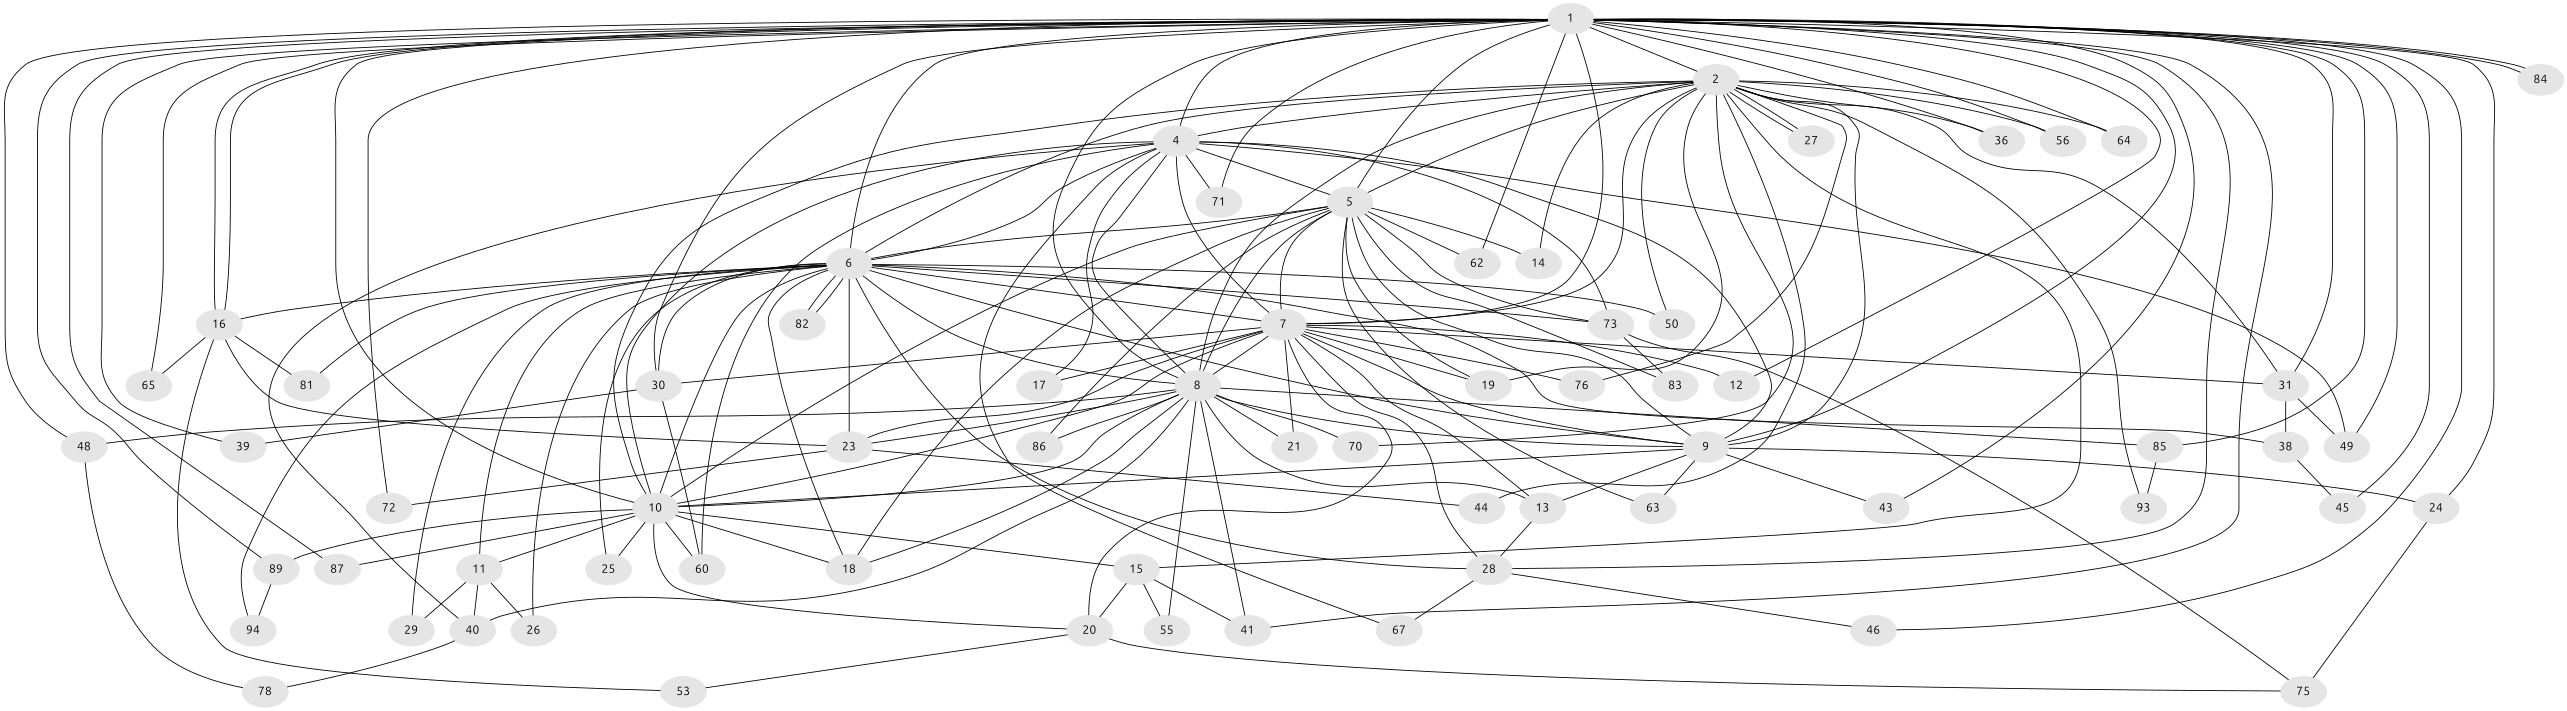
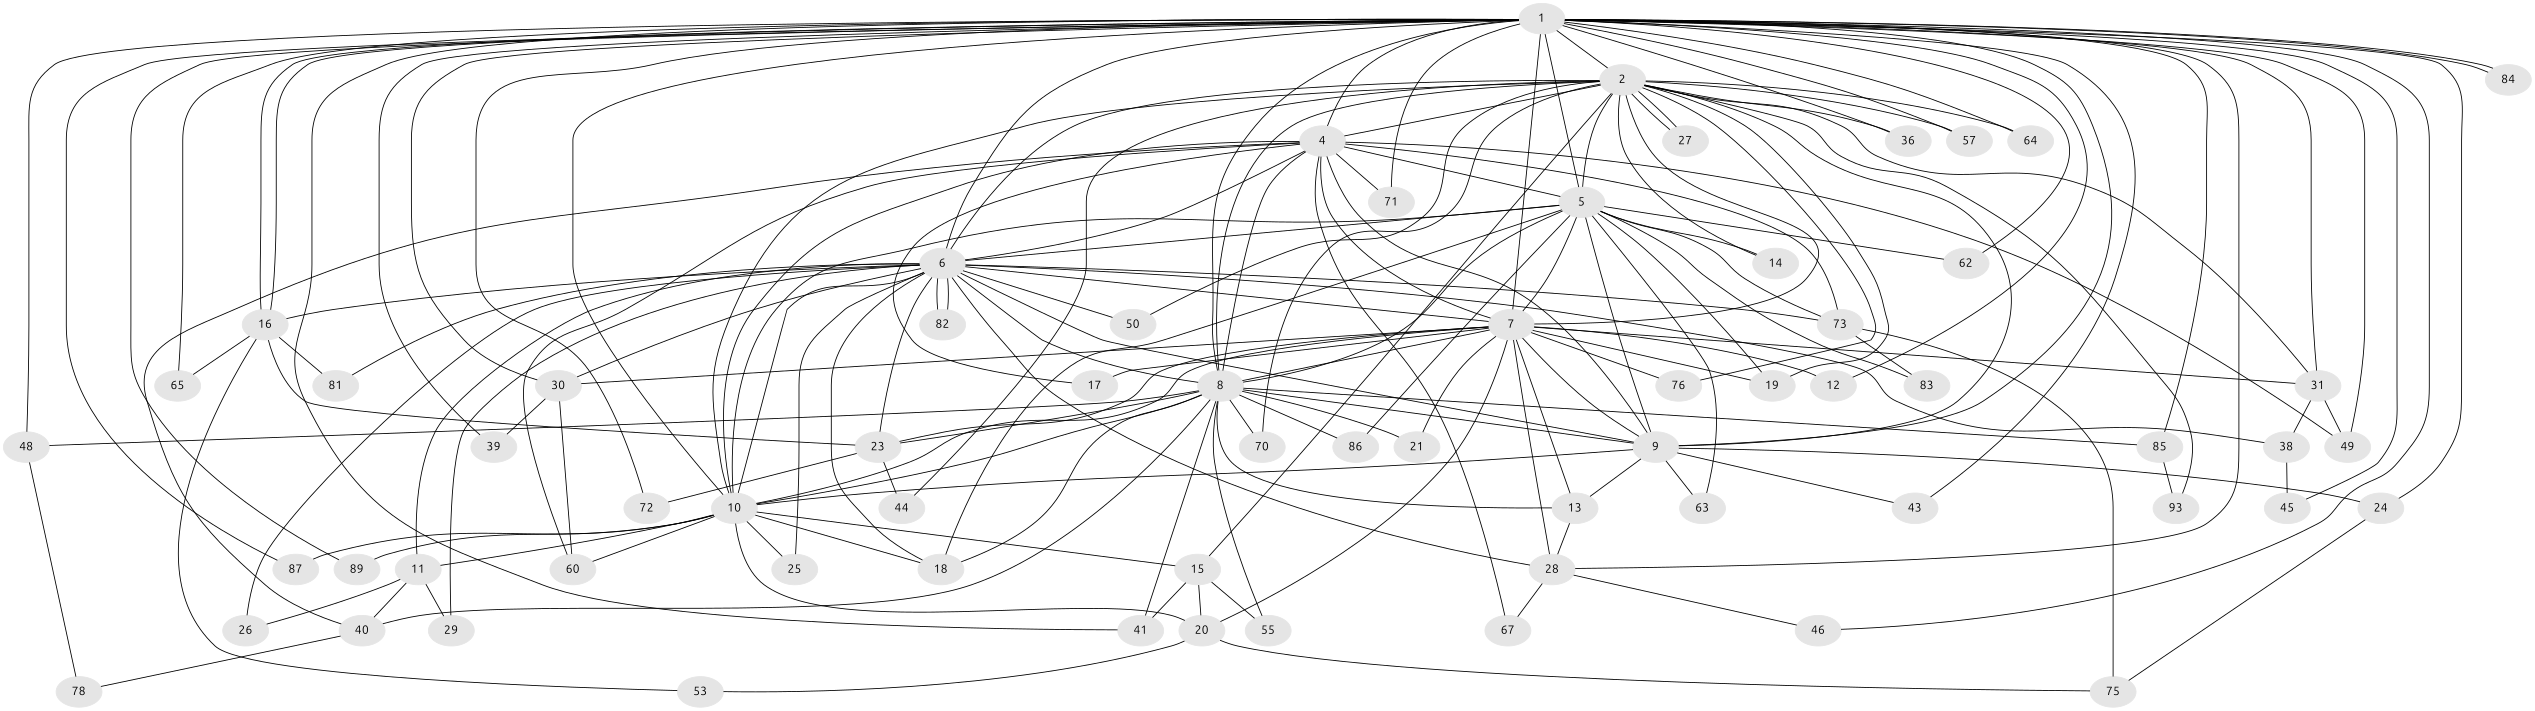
node "56": label "56" -> "57"
node "94": removed
